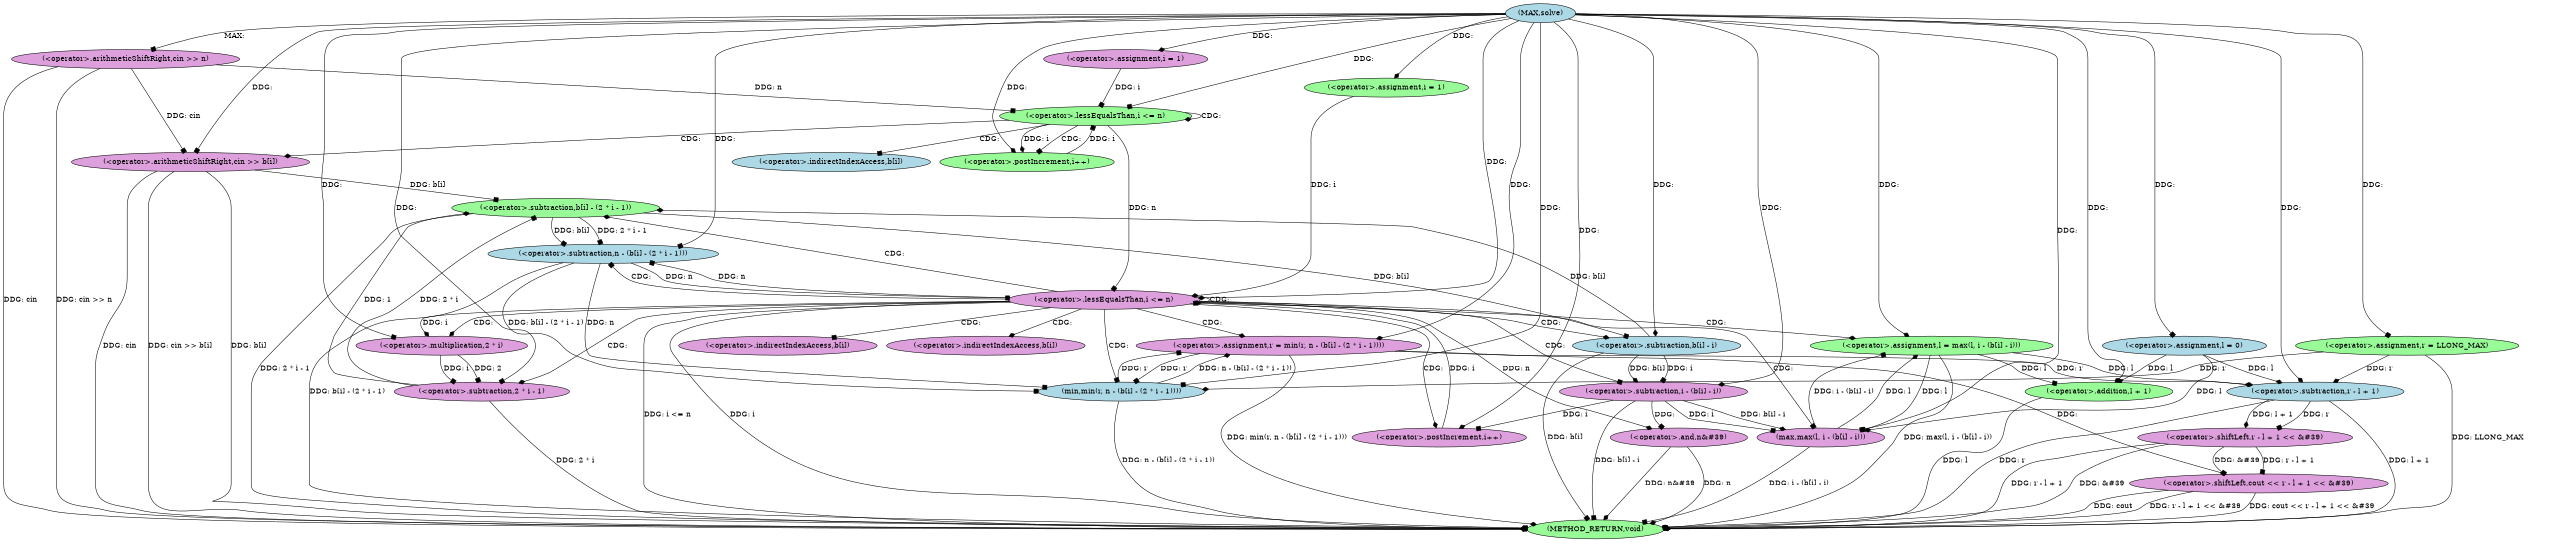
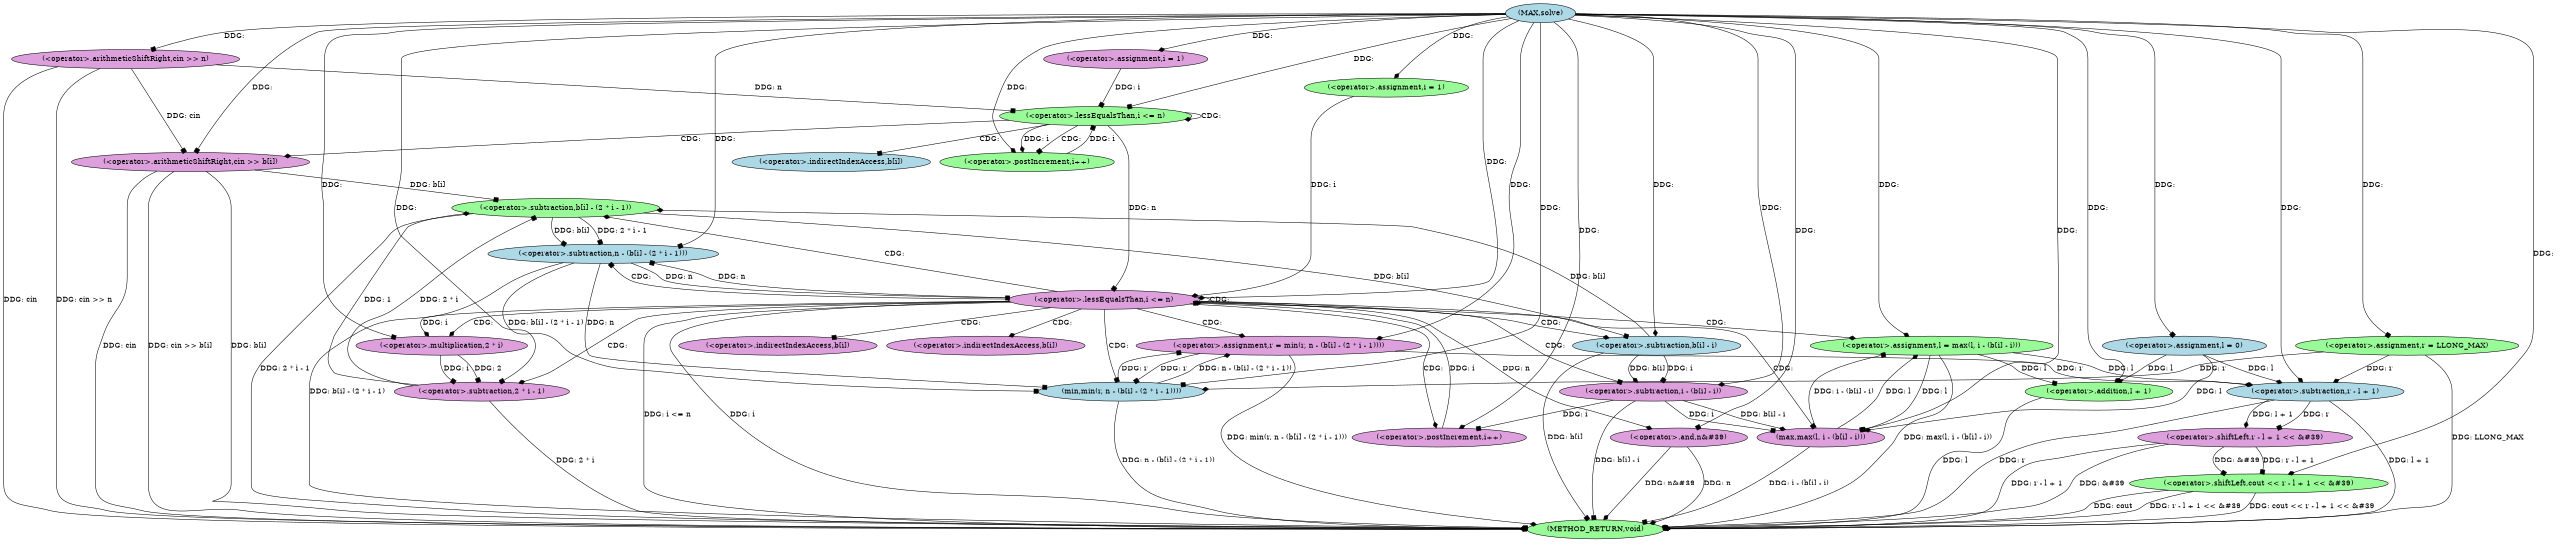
edge "(MAX,solve)" -> "(<operator>.arithmeticShiftRight,cin >> n)": label "MAX: " -> "DDG: "
edge "(<operator>.assignment,r = min(r, n - (b[i] - (2 * i - 1))))" -> "(<operator>.shiftLeft,cout << r - l + 1 << &#39)": now "(MAX,solve)" -> "(<operator>.shiftLeft,cout << r - l + 1 << &#39)"
edge "(<operator>.subtraction,i - (b[i] - i))" -> "(<operator>.and,n&#39)": now "(MAX,solve)" -> "(<operator>.and,n&#39)"
node "(<operator>.shiftLeft,cout << r - l + 1 << &#39)": fillcolor plum -> palegreen
